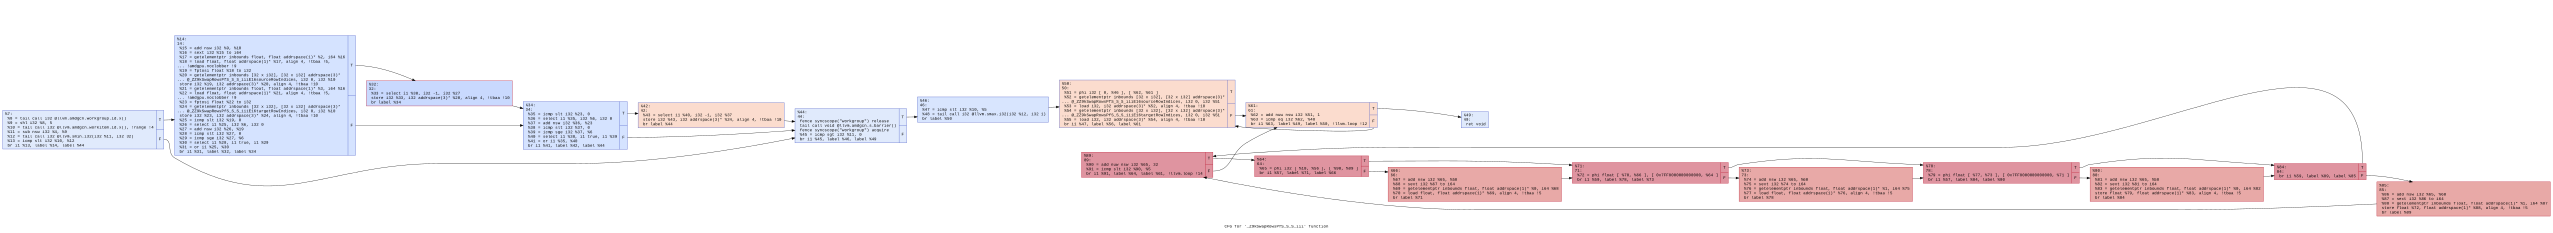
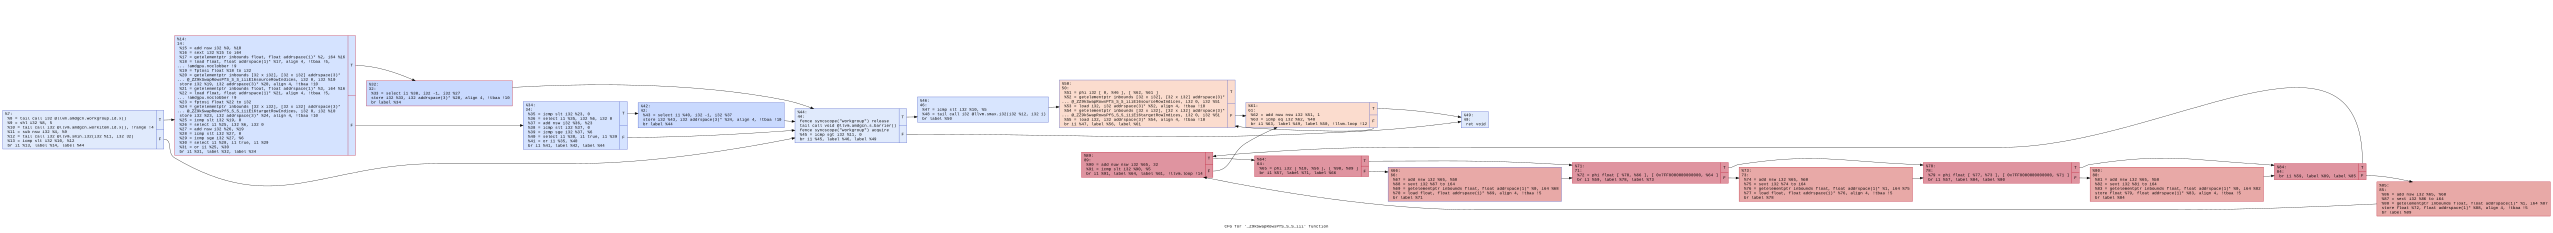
node "%14:": color #3d50c3ff -> #b70d28ff
edge "%32:" -> "%34:": now "%32:" -> "%44:"
node "%42:": fillcolor #f7af9170 -> #85a8fc70
edge "%44:" -> "%49:": added
node "%66:": color #b70d28ff -> #3d50c3ff
